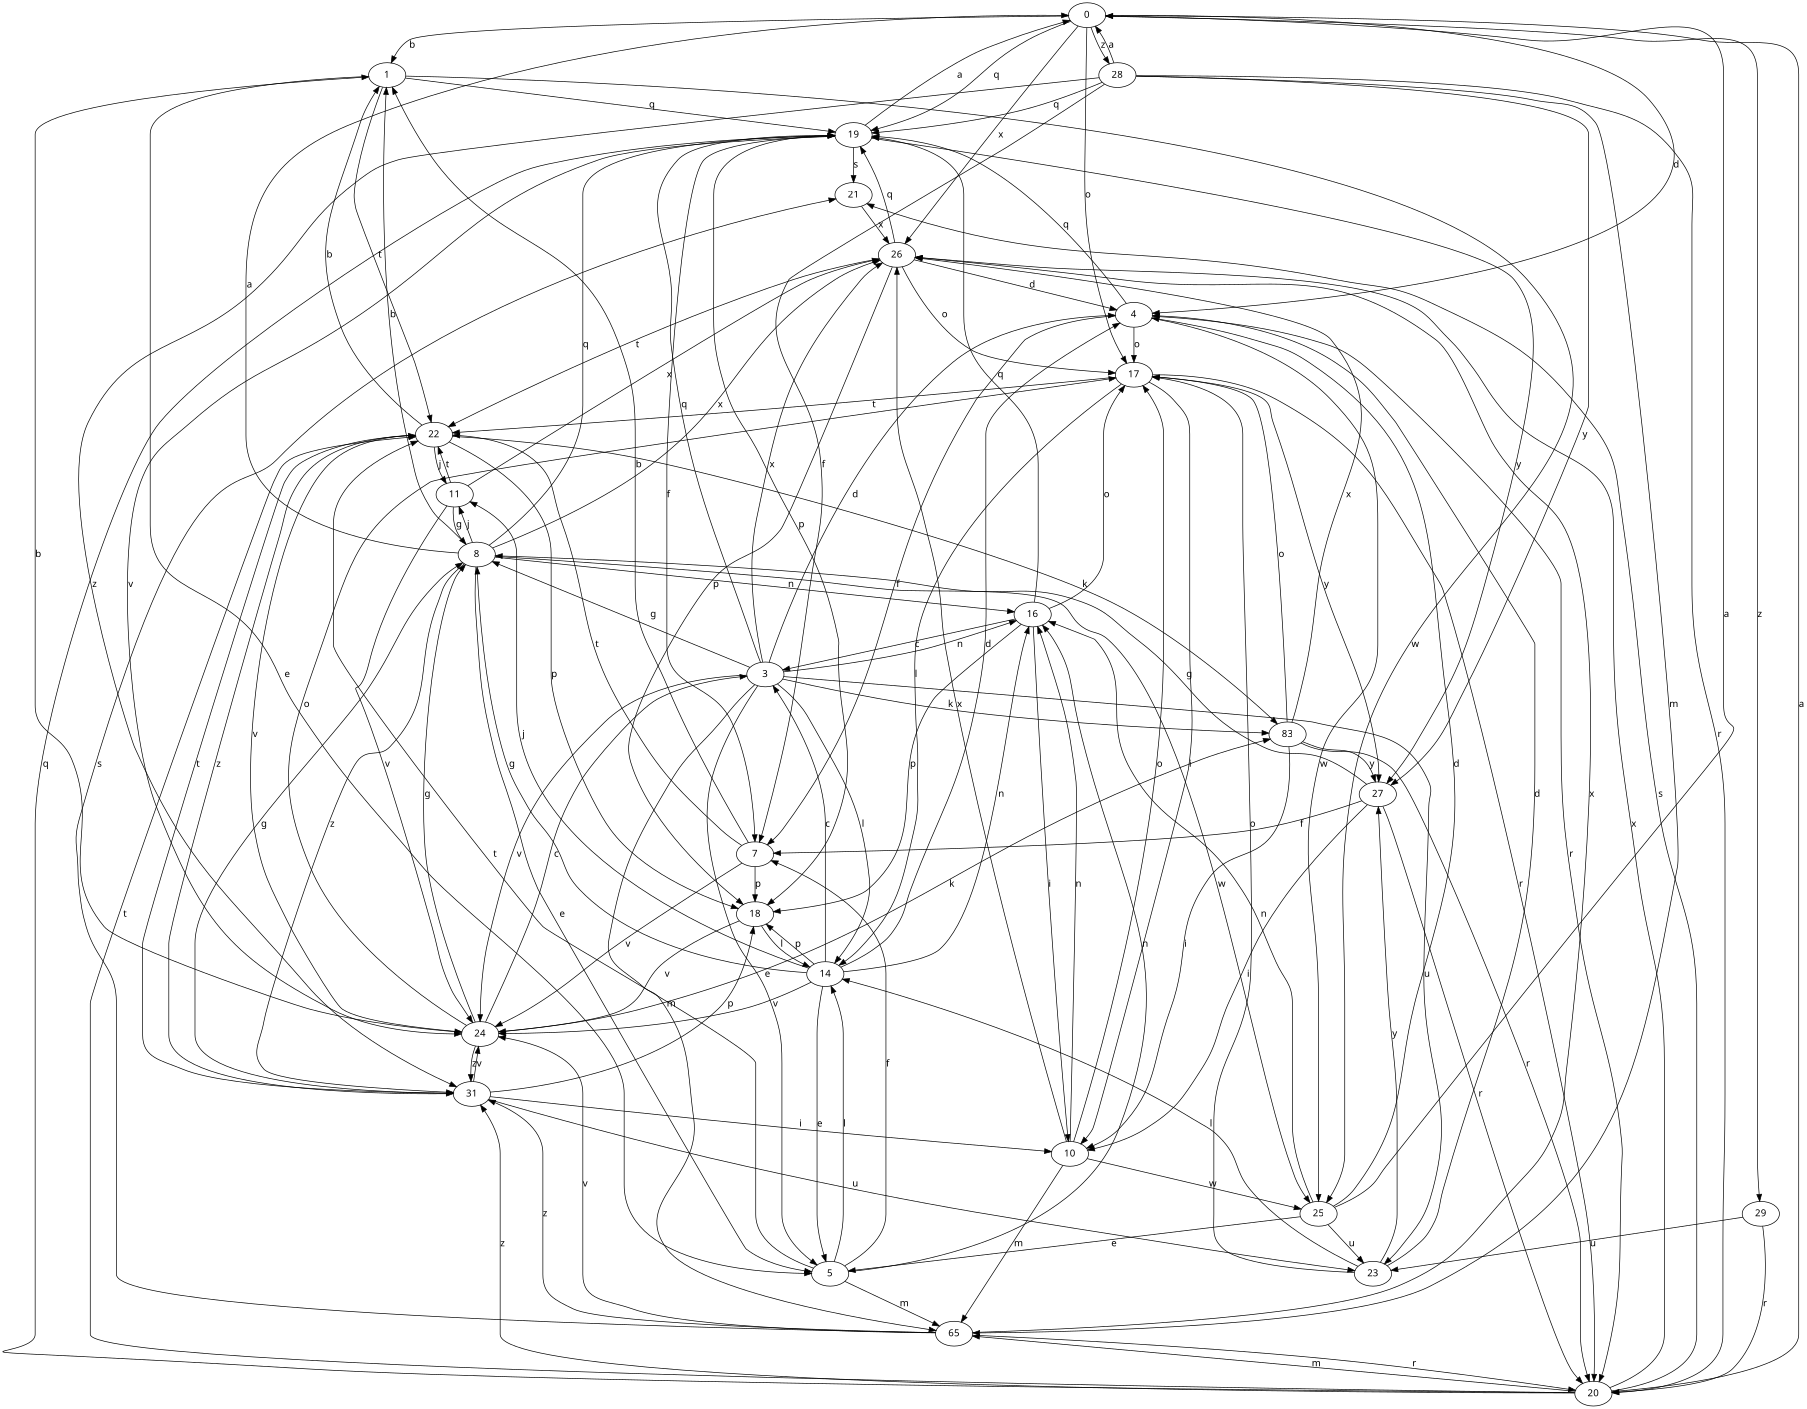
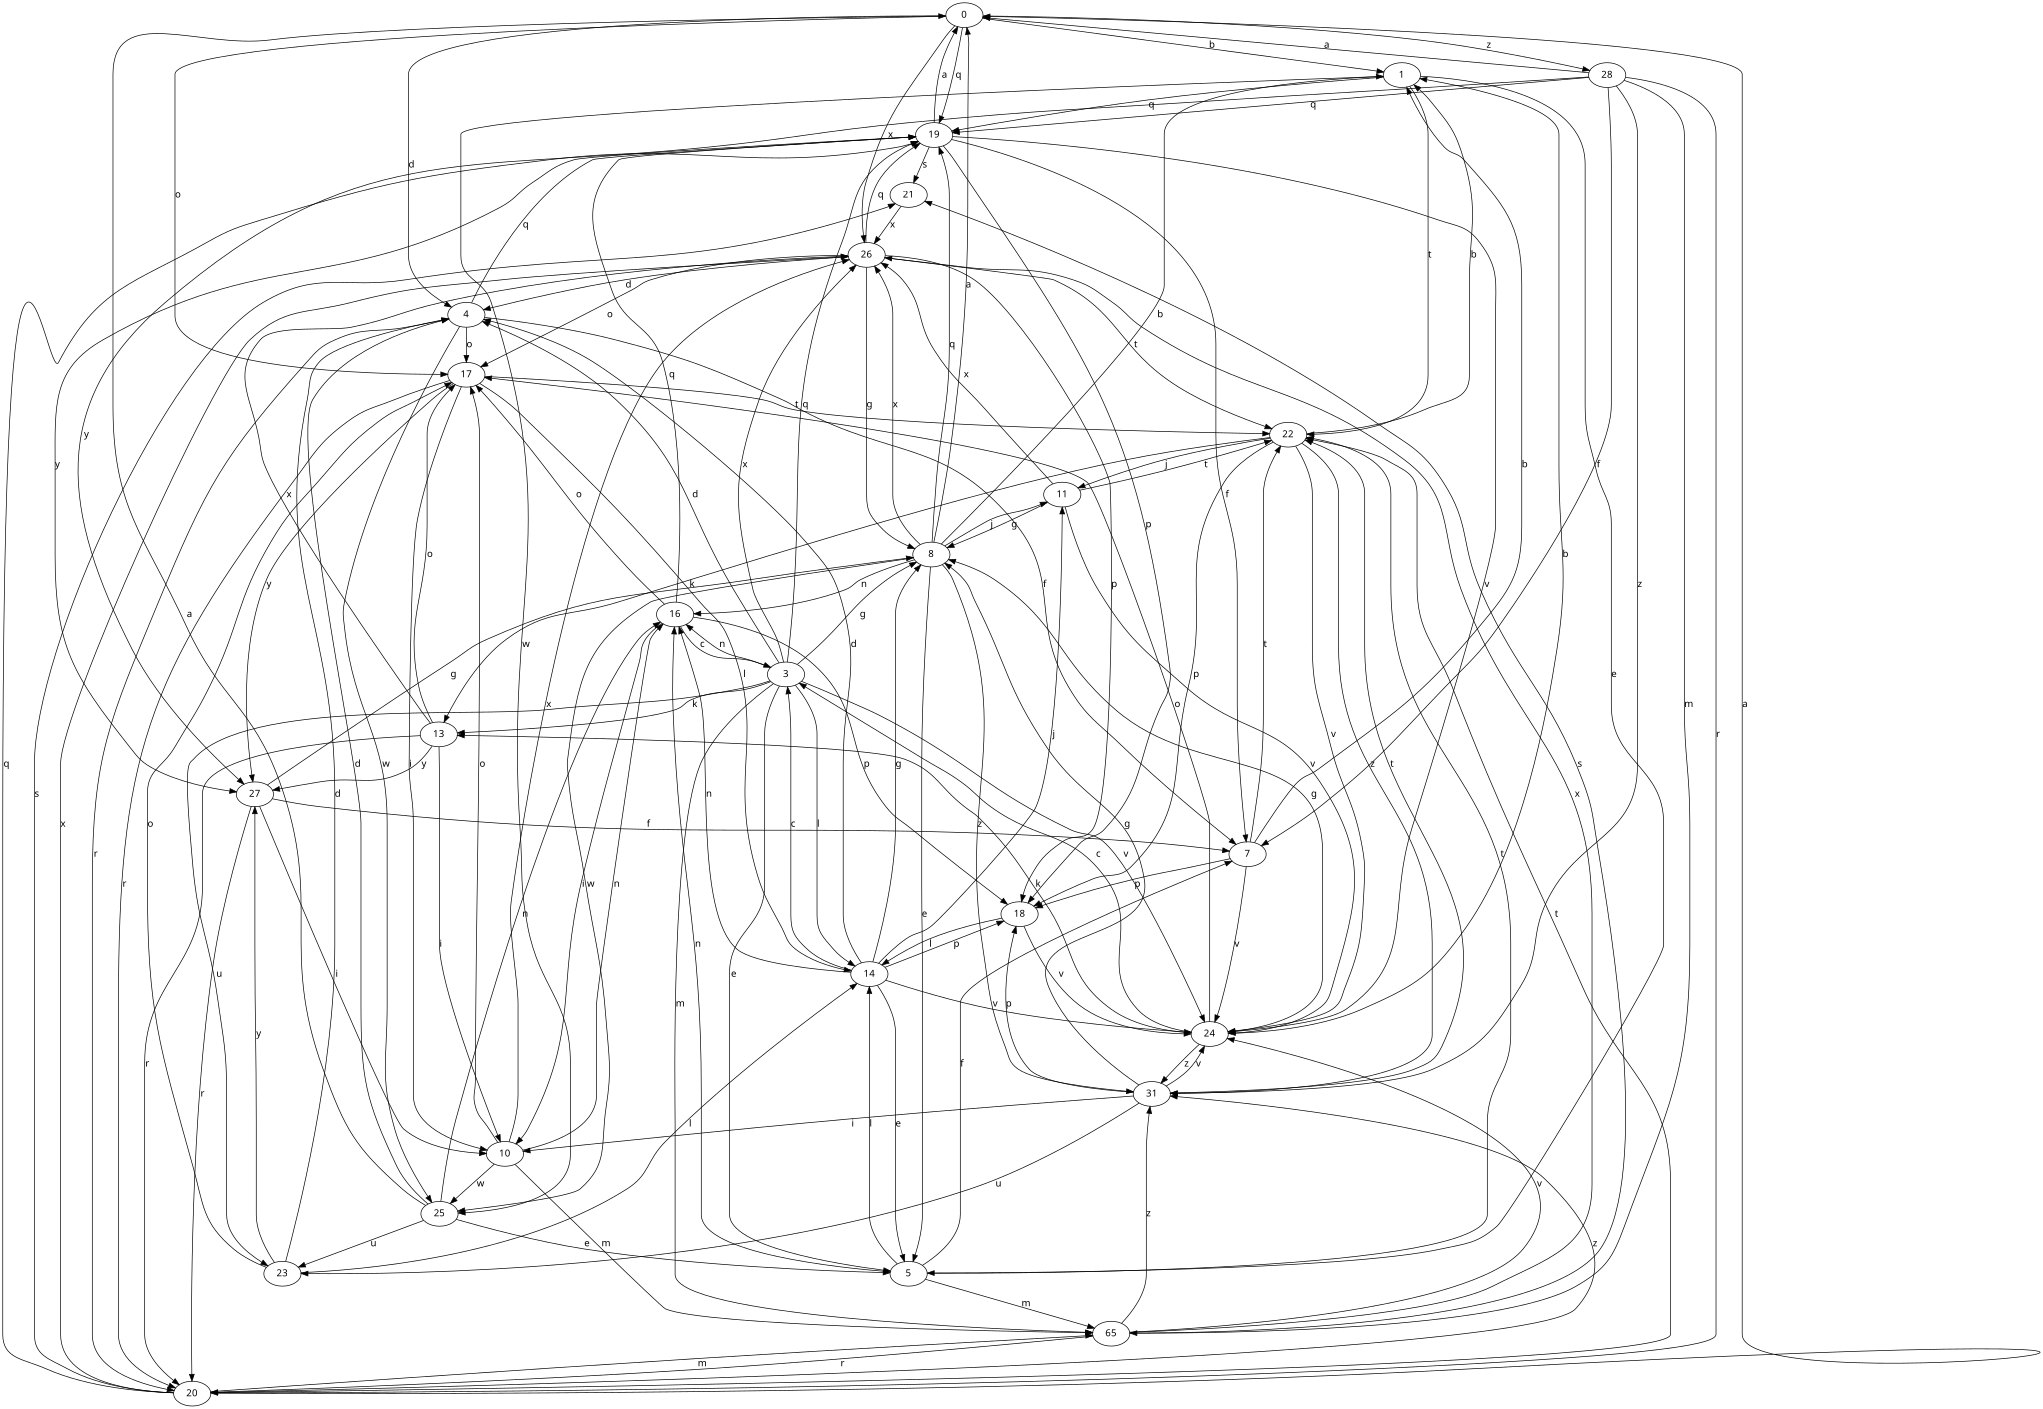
edge "26" -> "8": added, label "g"
node "83": label "83" -> "13"
node "29": removed
